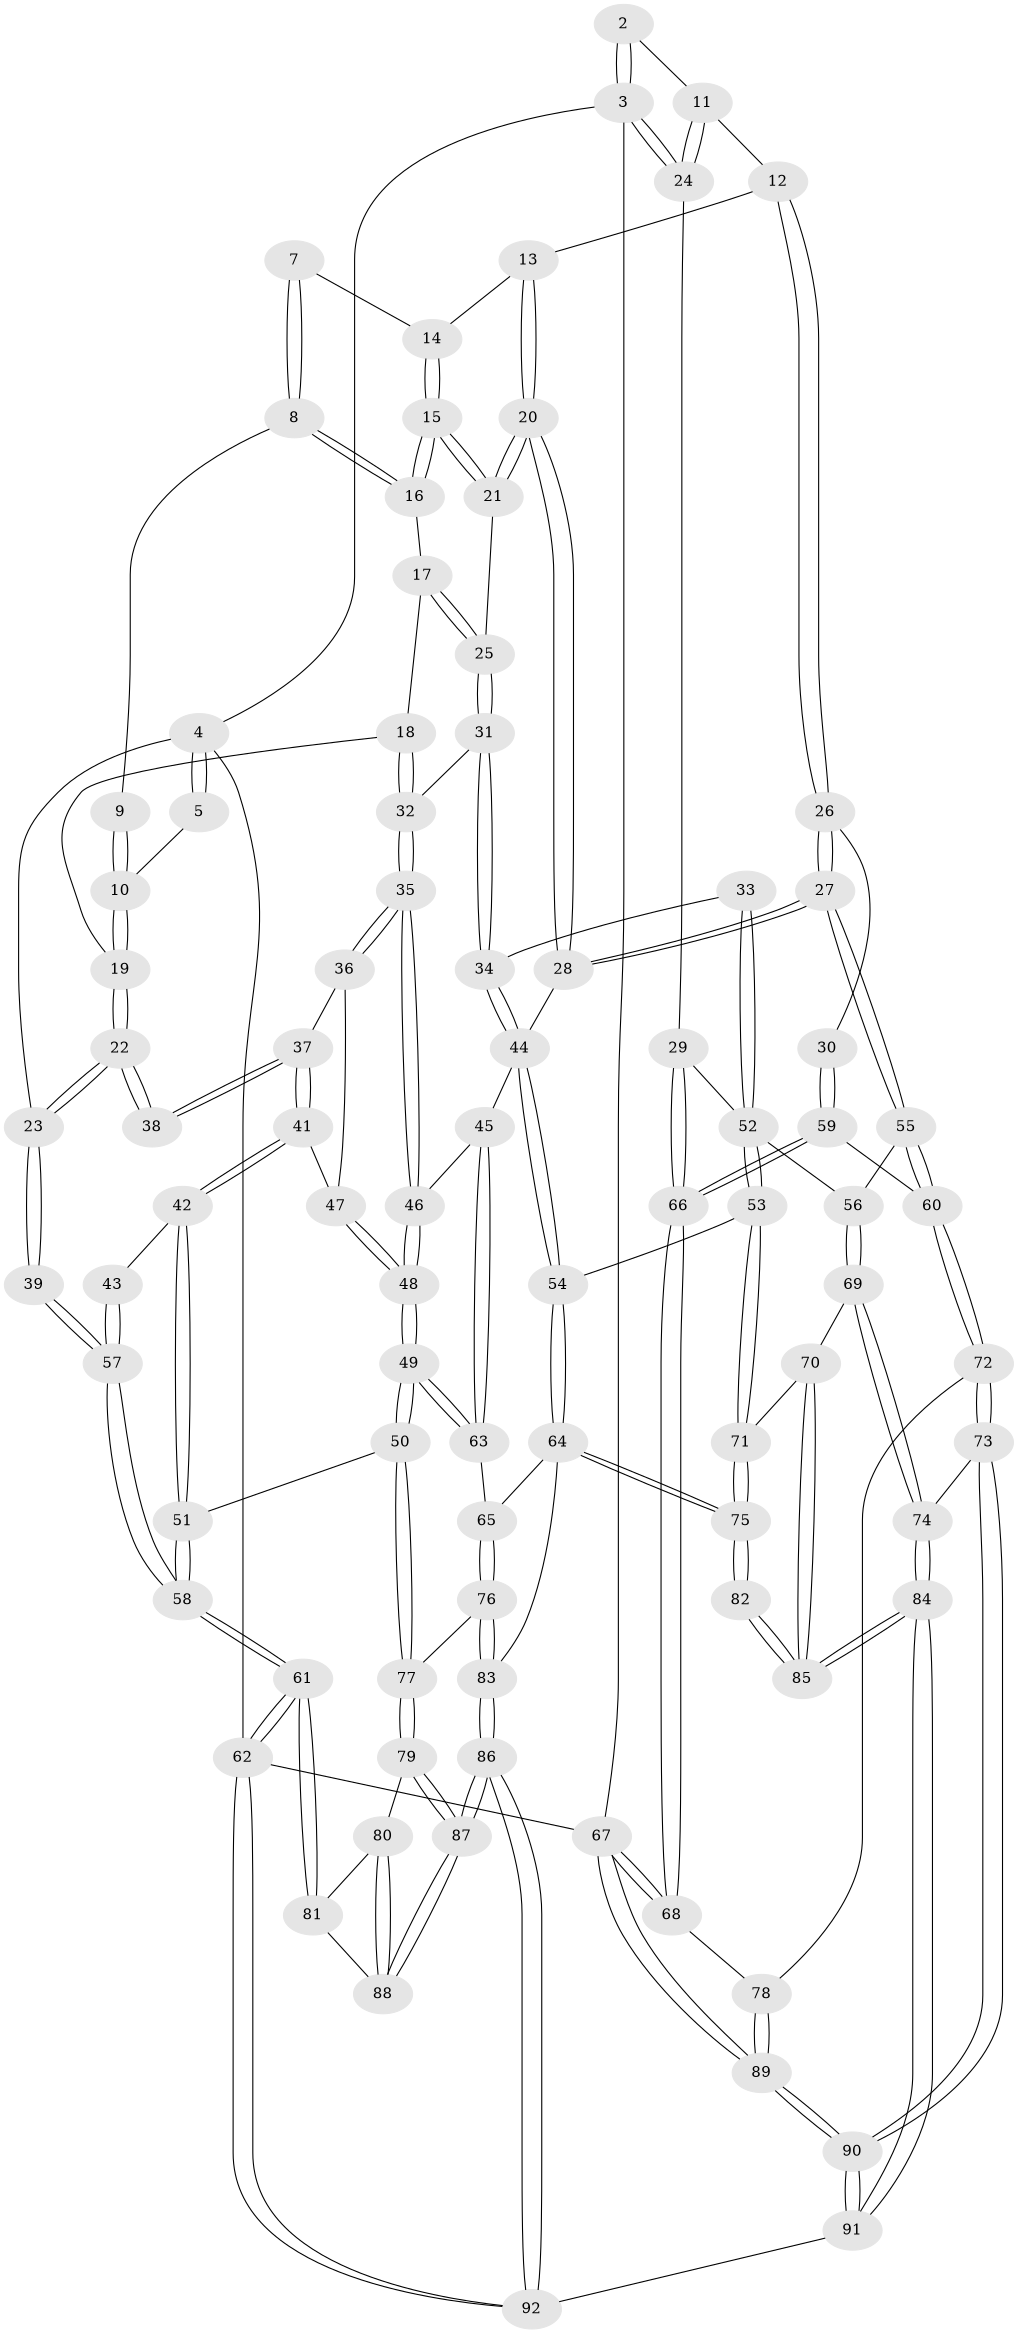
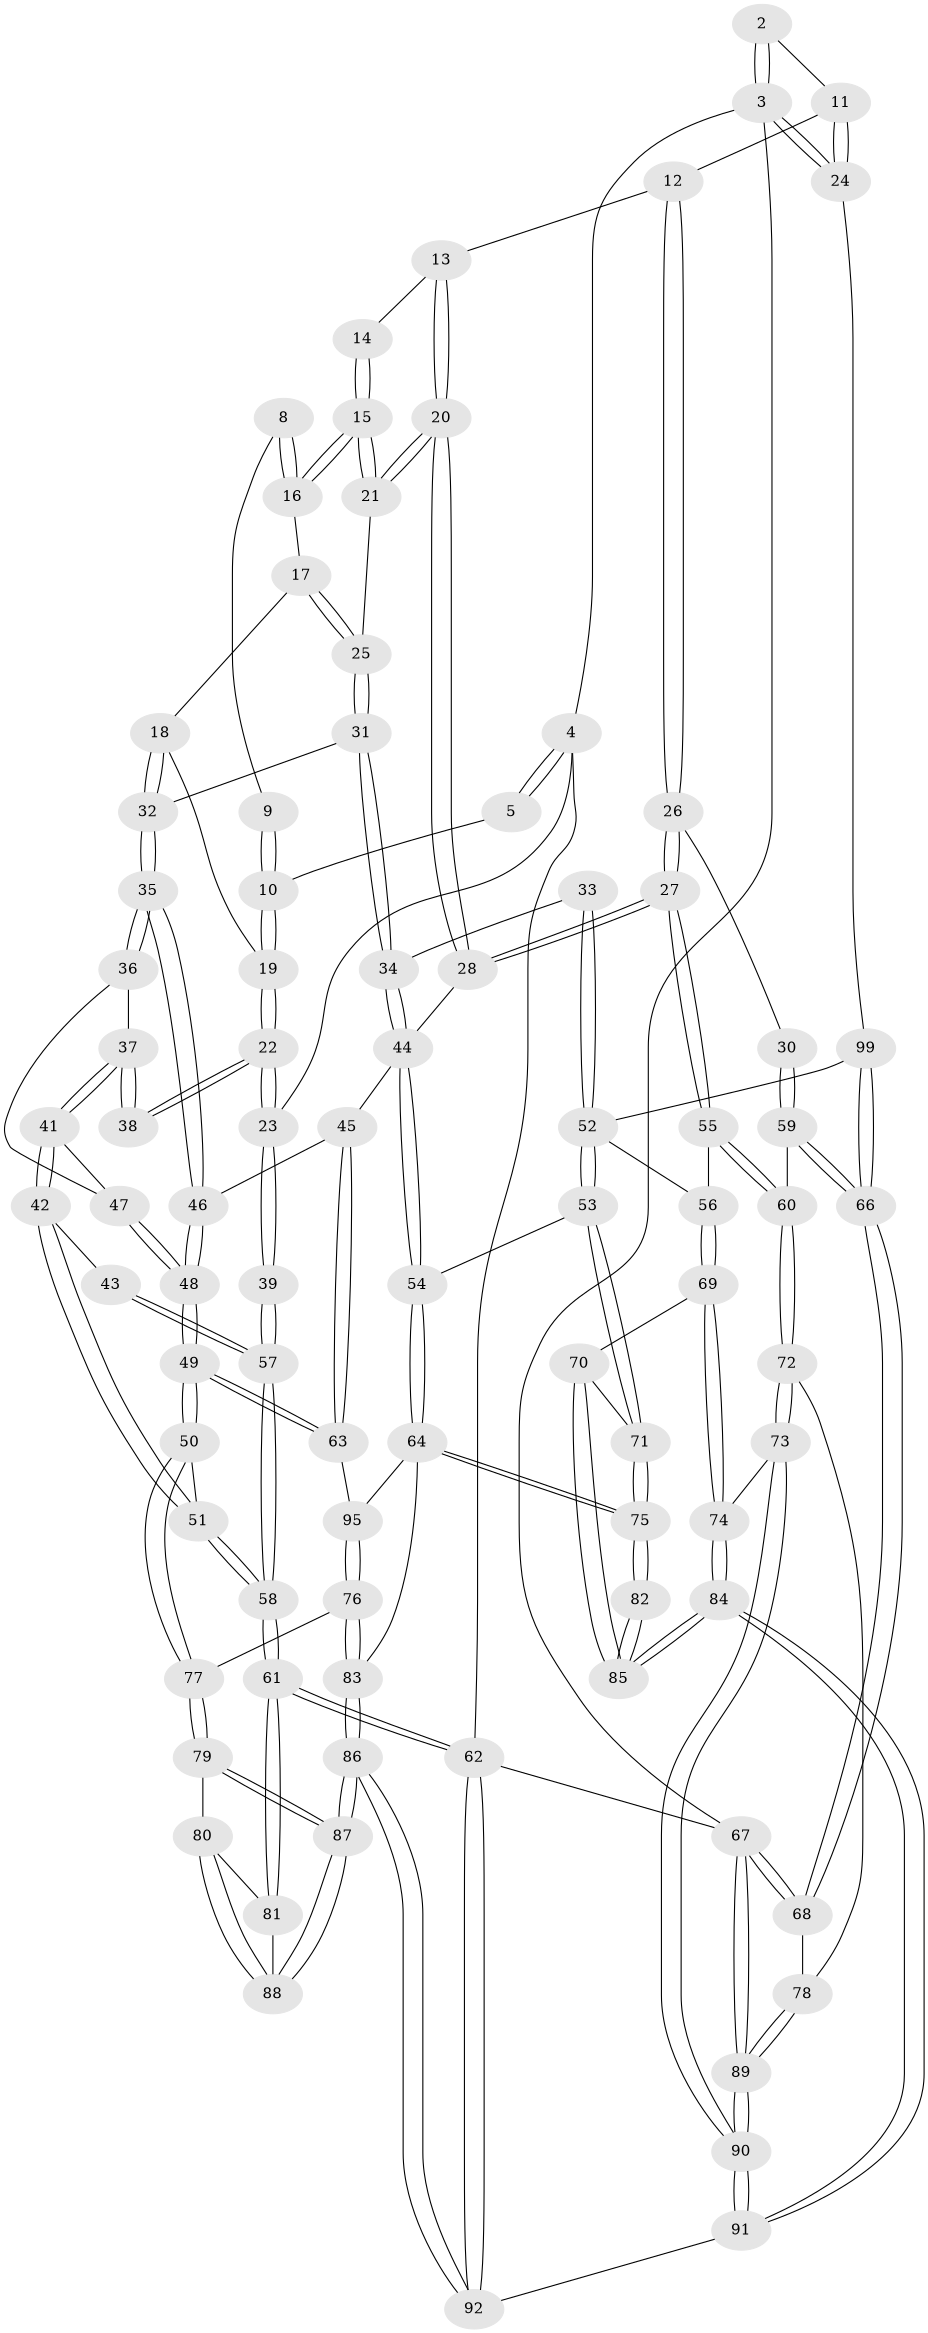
node "7": removed
node "29": label "29" -> "99"
node "65": label "65" -> "95"
